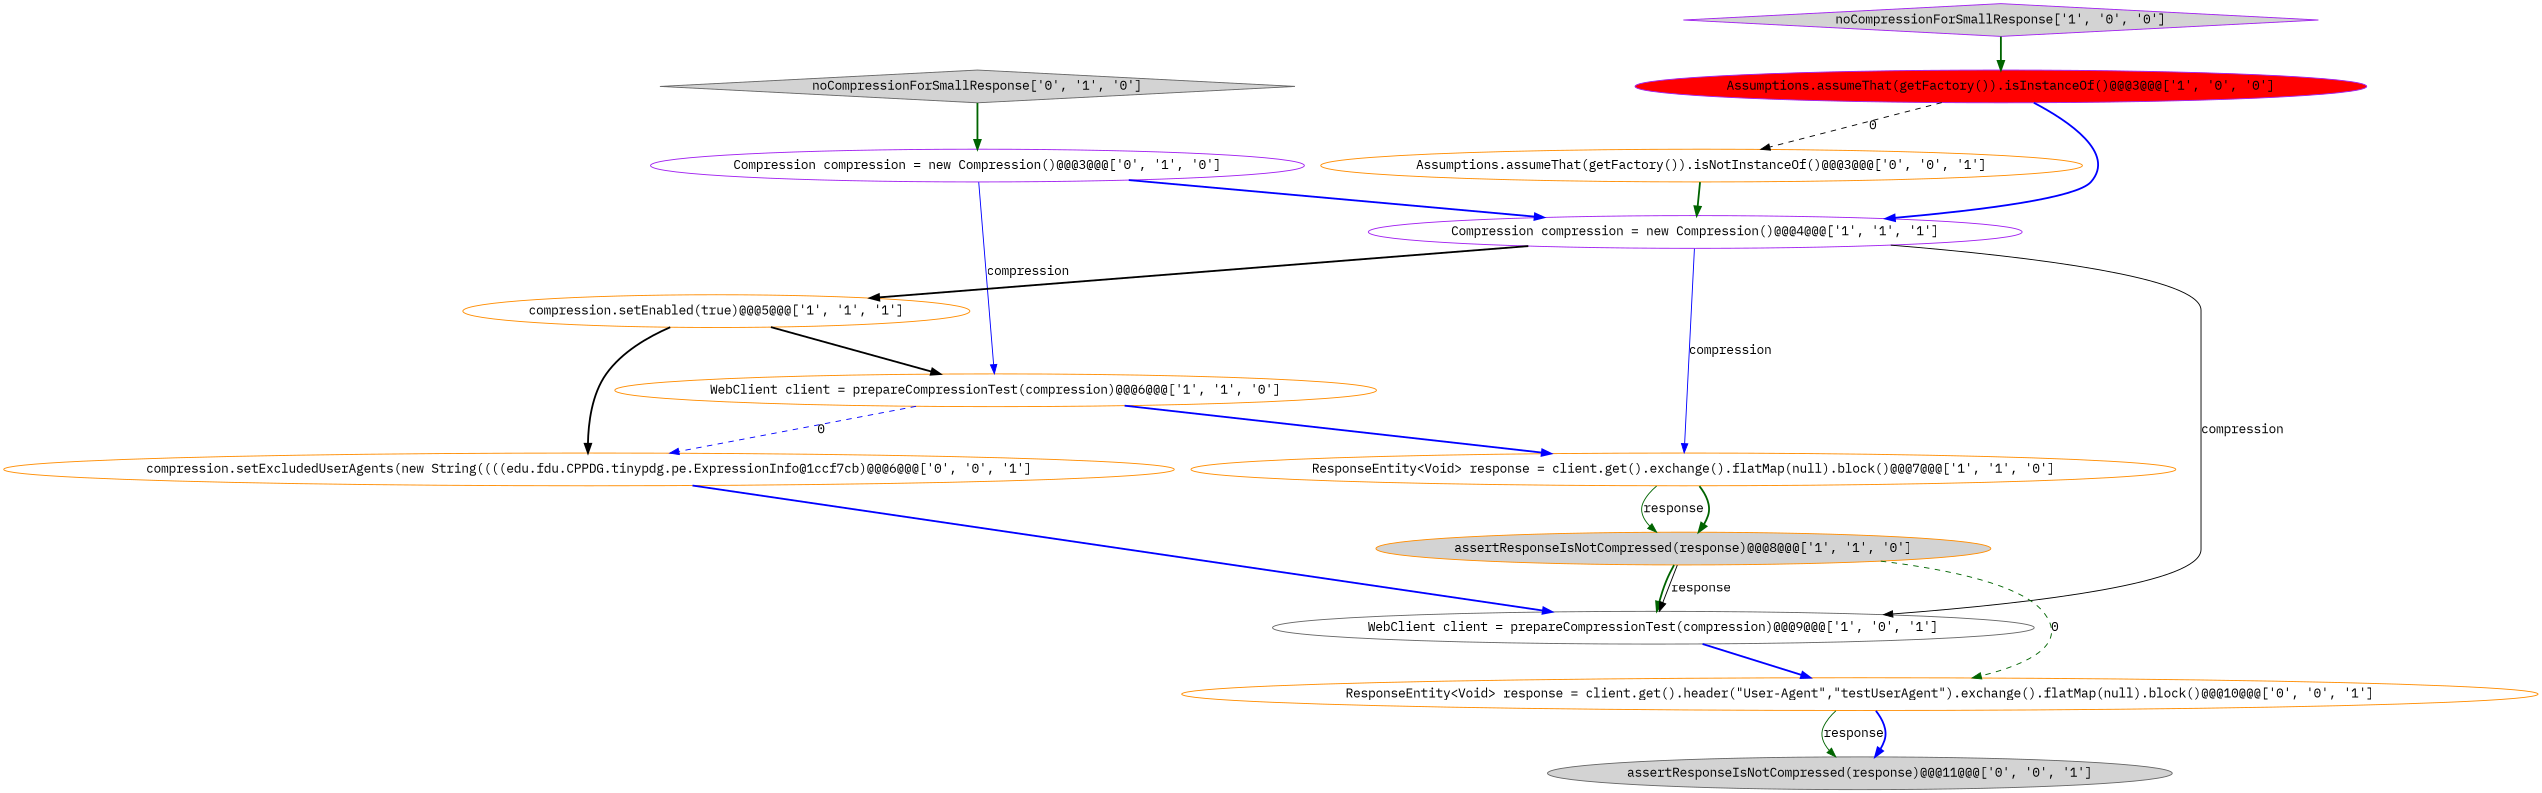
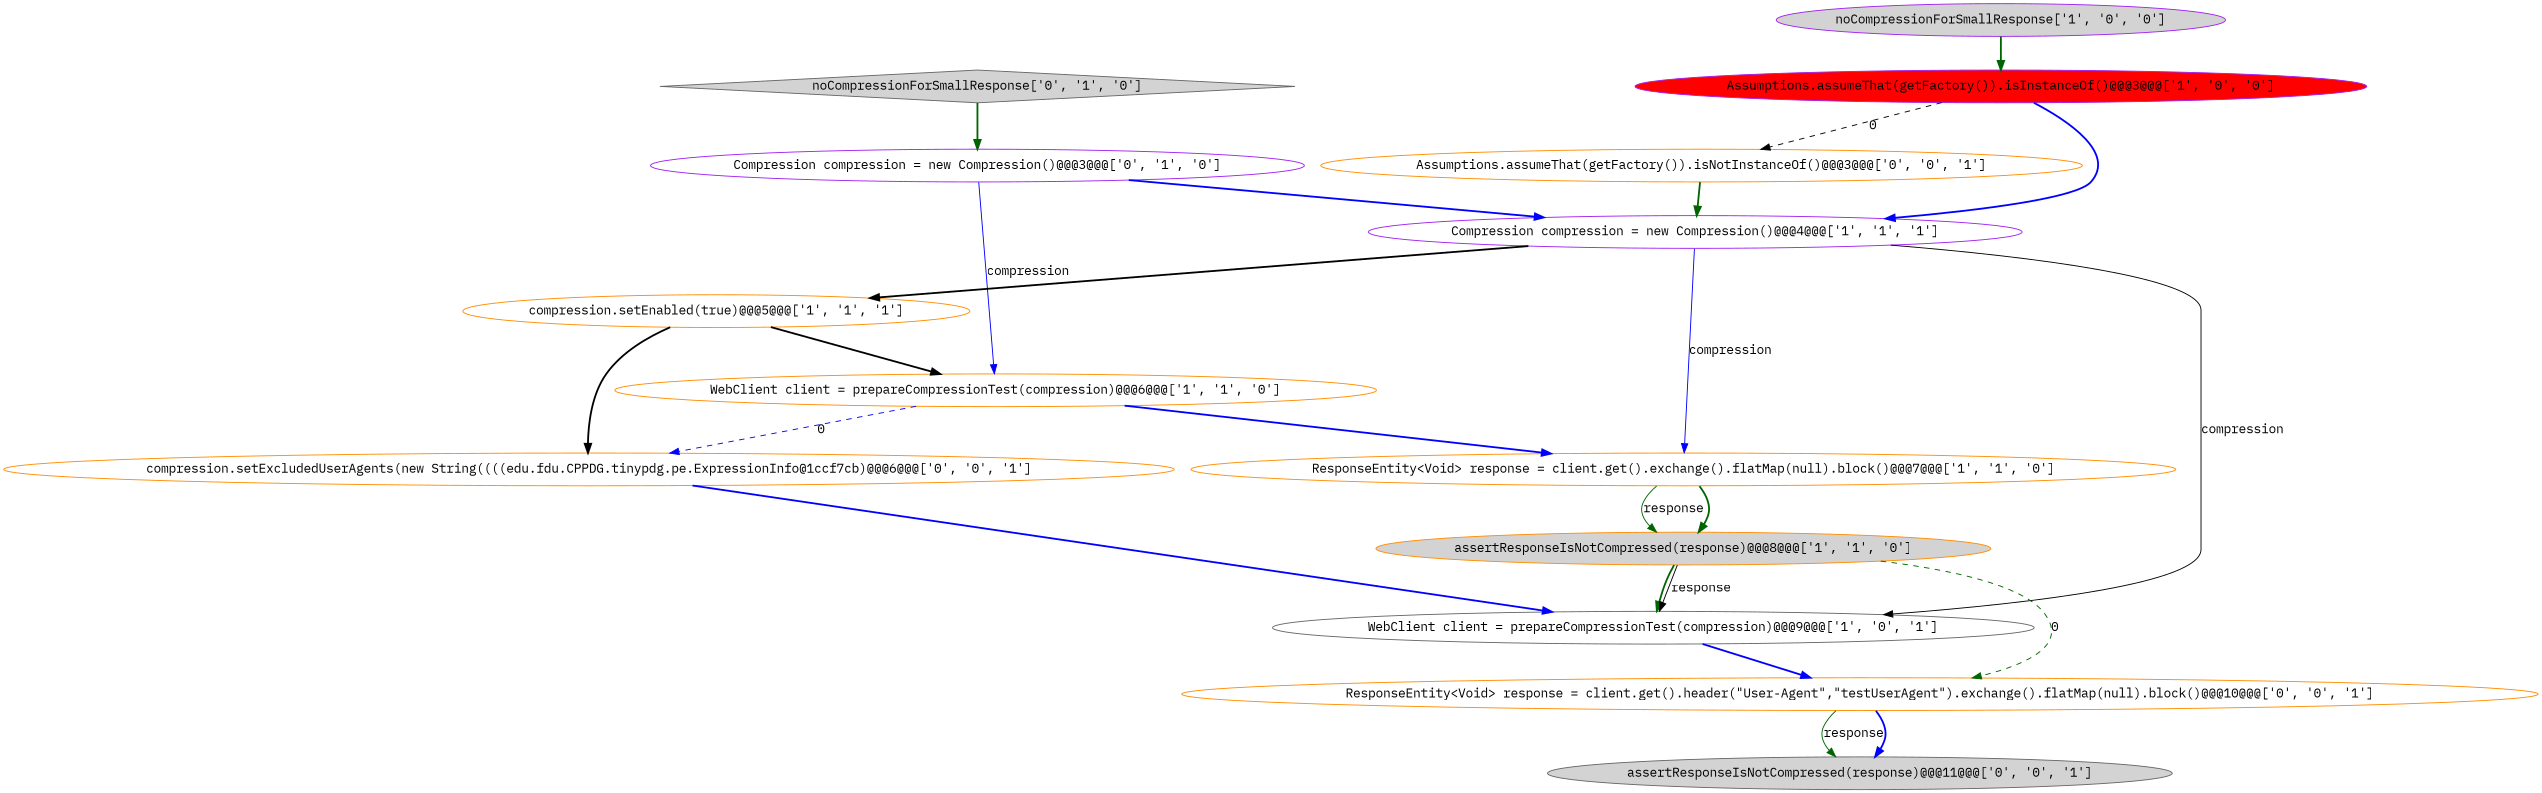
node "noCompressionForSmallResponse['1', '0', '0']": shape diamond -> ellipse
